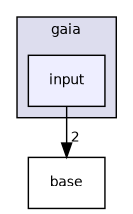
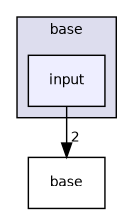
cluster "gaia": label "gaia" -> "base"
